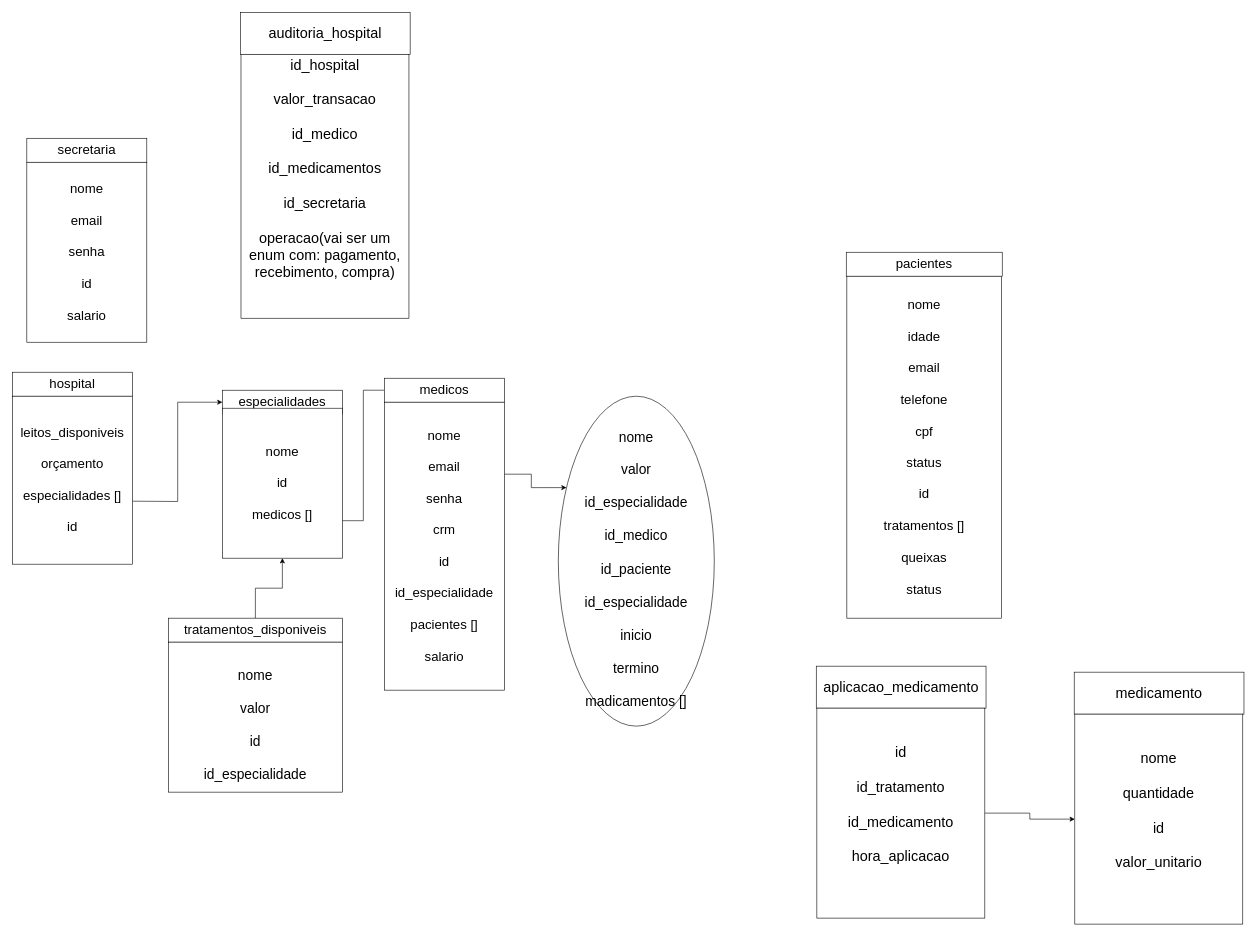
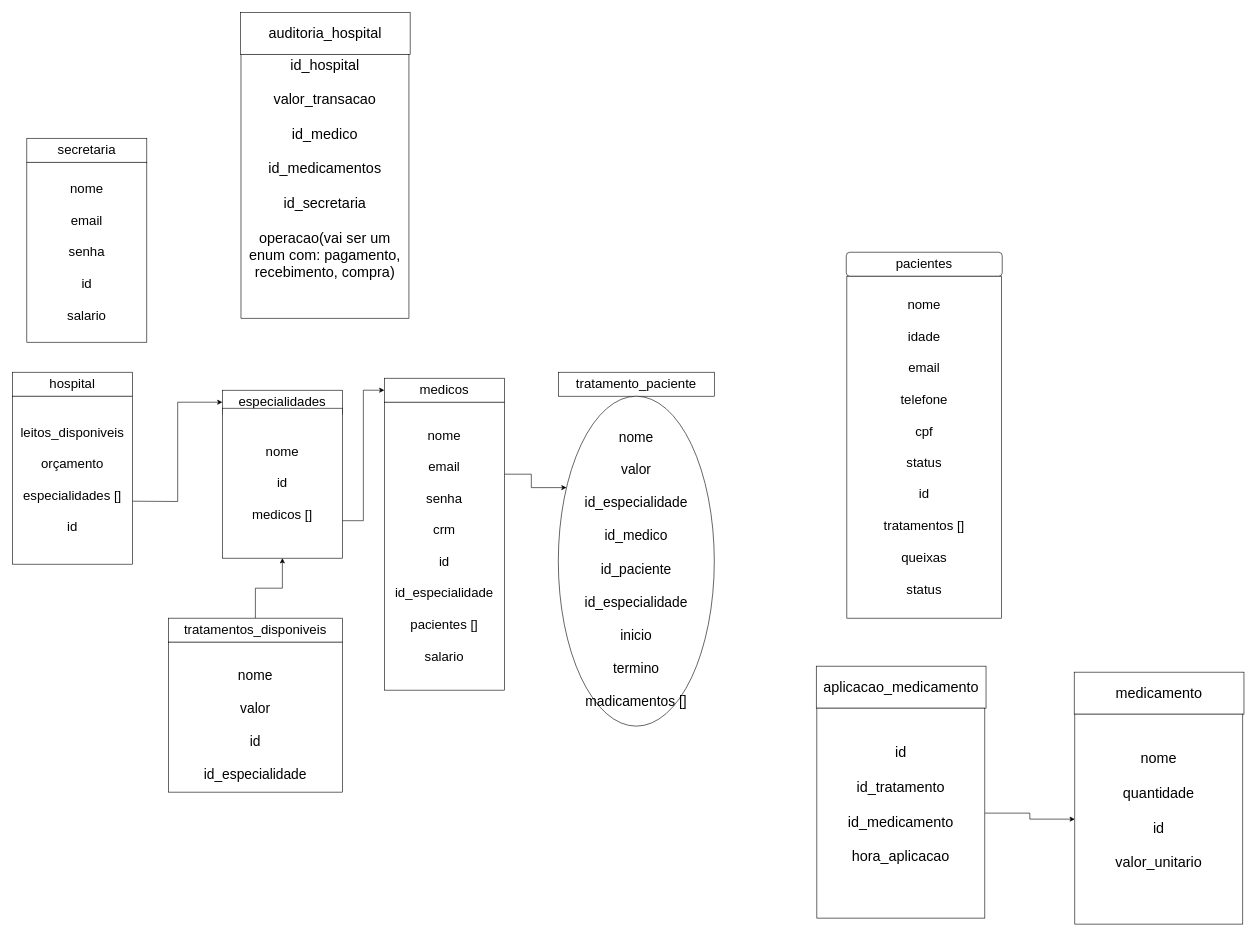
node "pacientes": shape rectangle -> rounded rectangle
node "tratamento_paciente": added
edge "medicos" -- "nomeidmedicos []": arrowhead none -> classic
